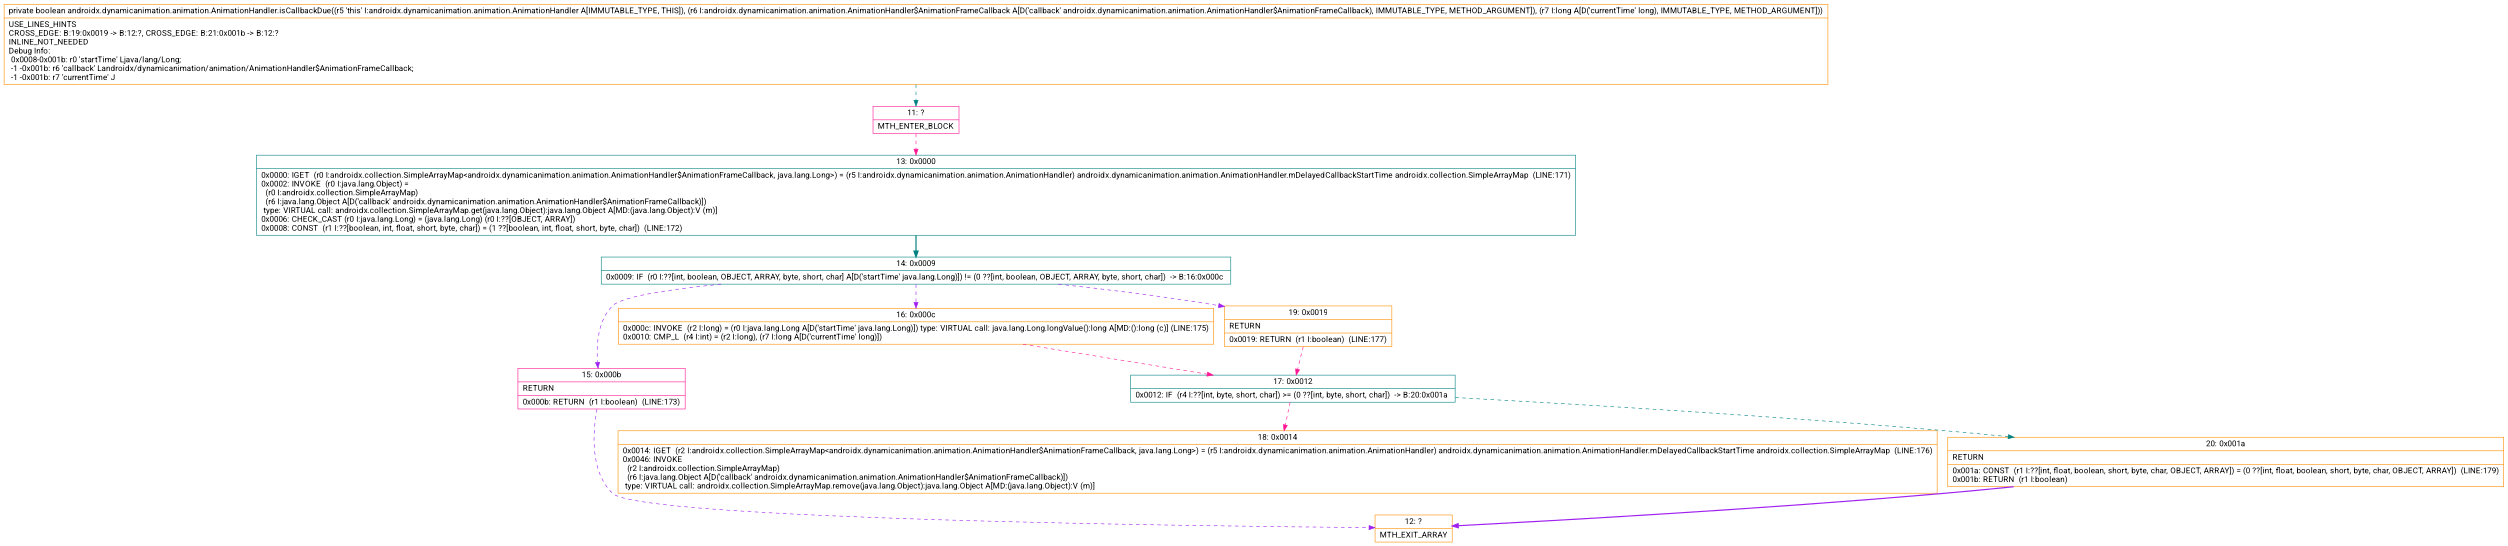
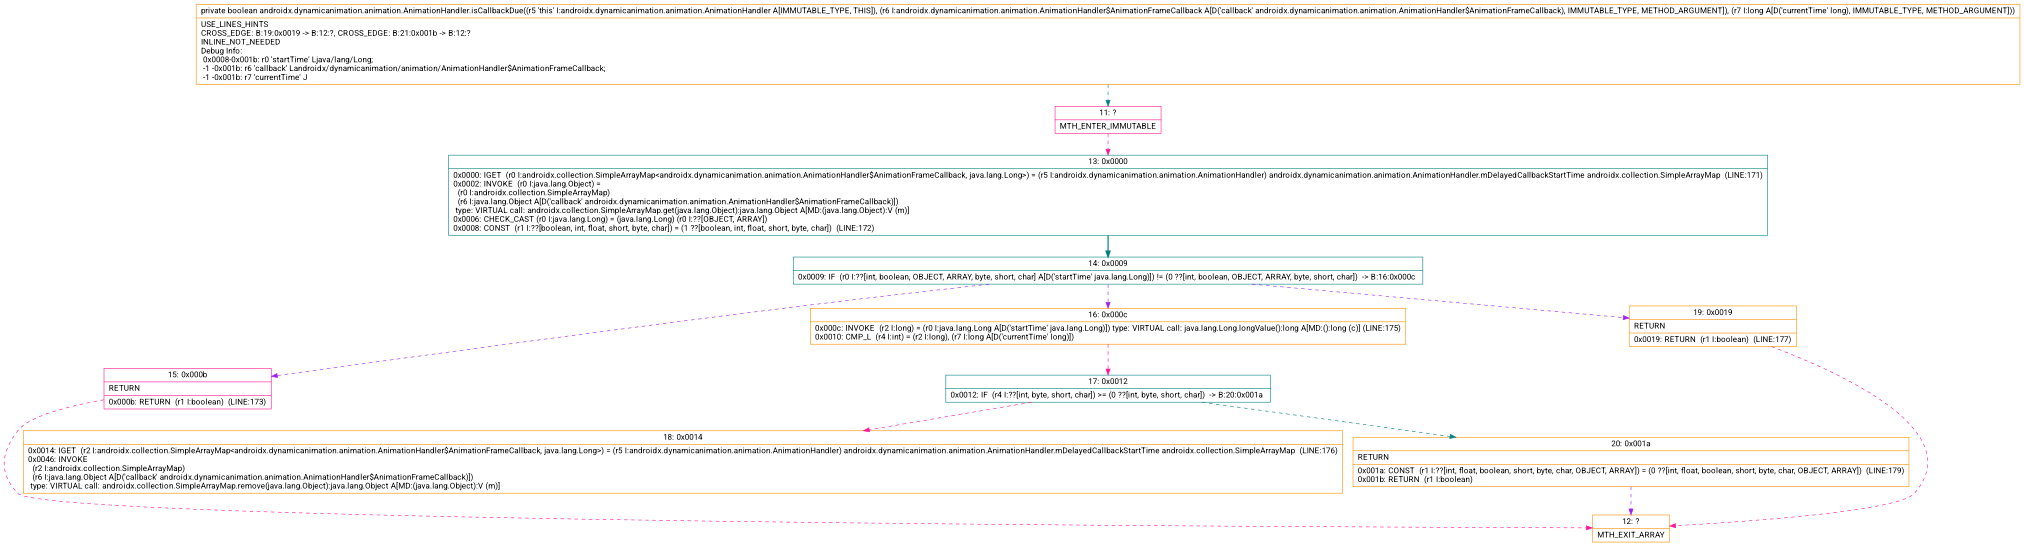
node "11: ?": text "MTH_ENTER_BLOCK" -> "MTH_ENTER_IMMUTABLE"
edge "19: 0x0019" -> "17: 0x0012": now "19: 0x0019" -> "12: ?"
edge "20: 0x001a" -> "12: ?": style bold -> dashed
edge "15: 0x000b" -> "12: ?": color purple -> deeppink
